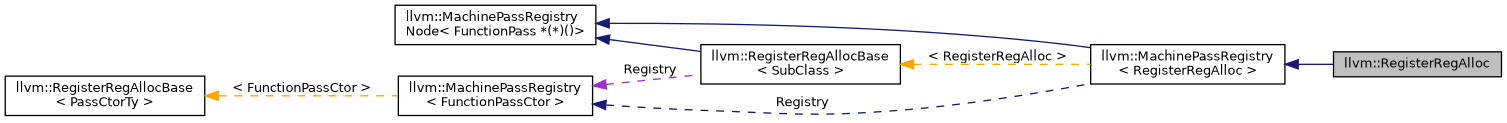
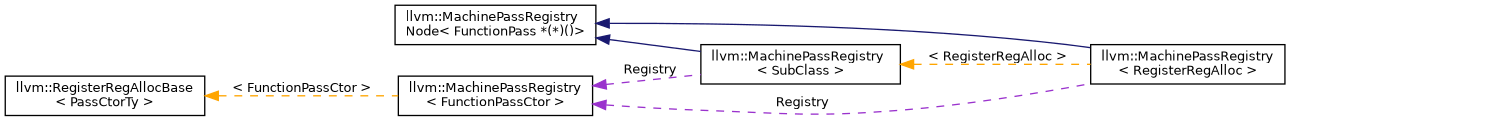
node "llvm::RegisterRegAllocBase < SubClass >": label "llvm::RegisterRegAllocBase < SubClass >" -> "llvm::MachinePassRegistry < SubClass >"
node "llvm::RegisterRegAlloc": removed
edge "llvm::MachinePassRegistry < RegisterRegAlloc >" -> "llvm::MachinePassRegistry < FunctionPassCtor >": color midnightblue -> darkorchid3
